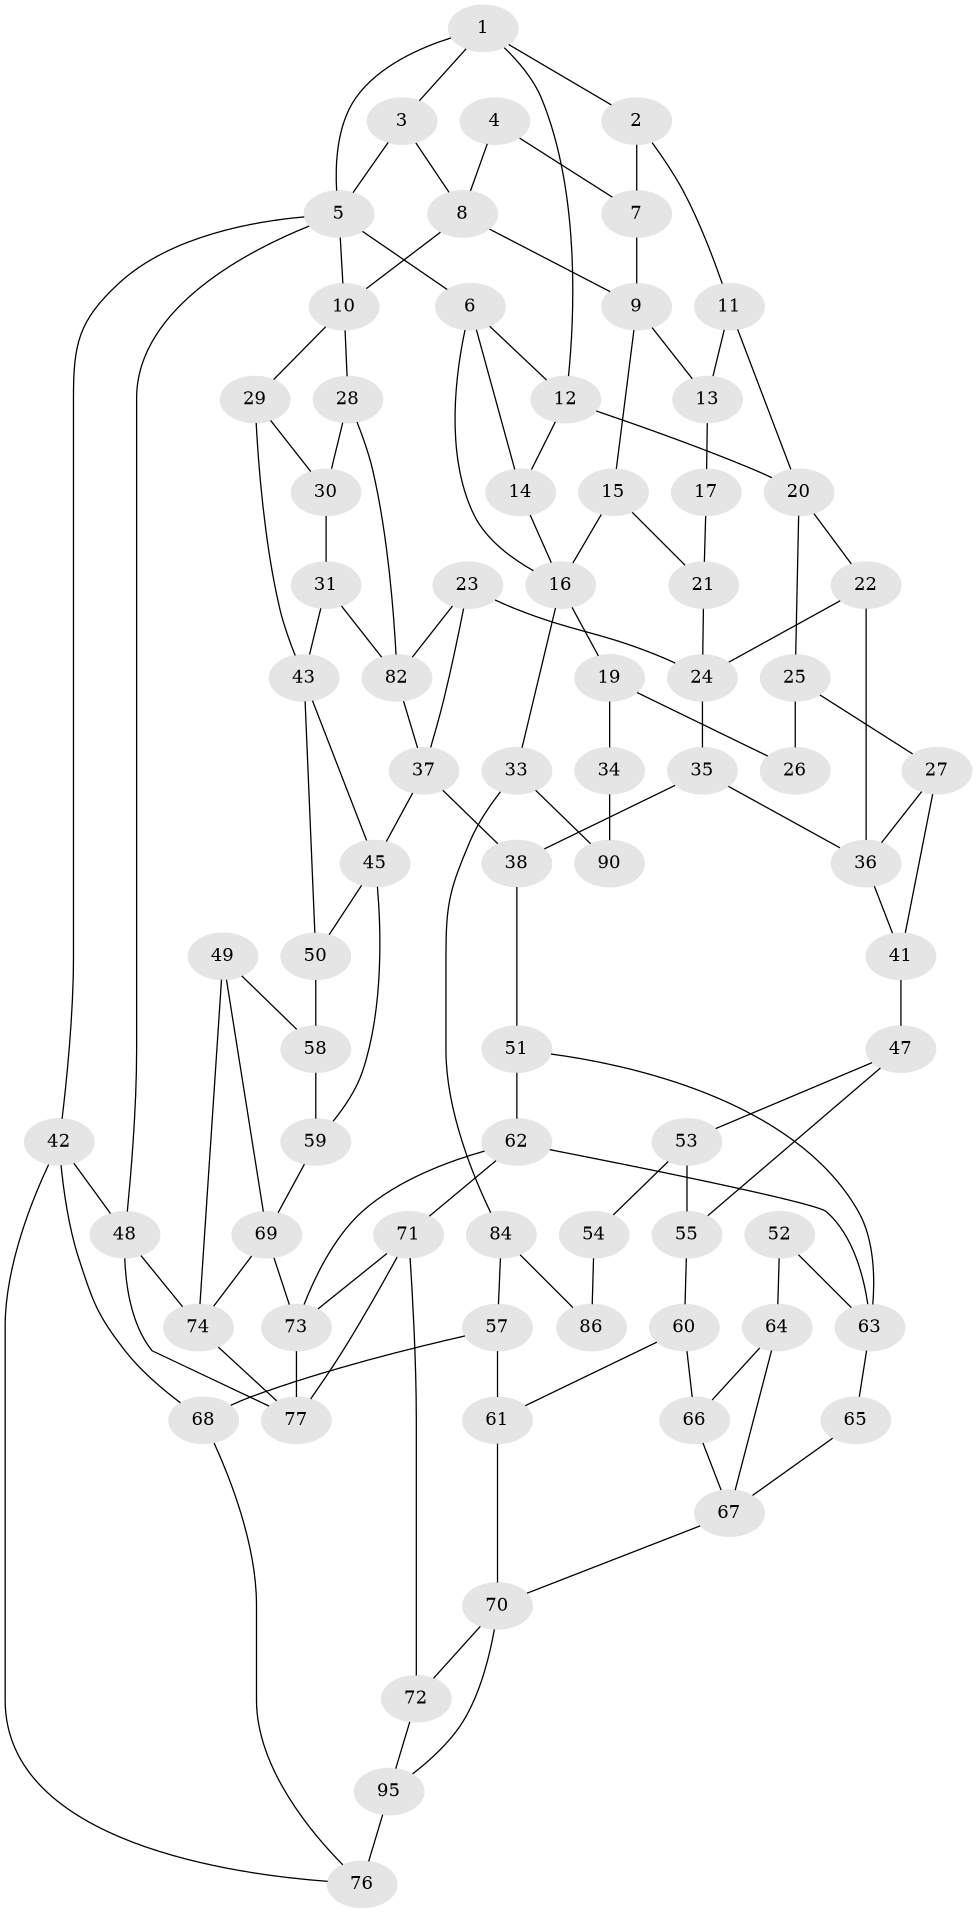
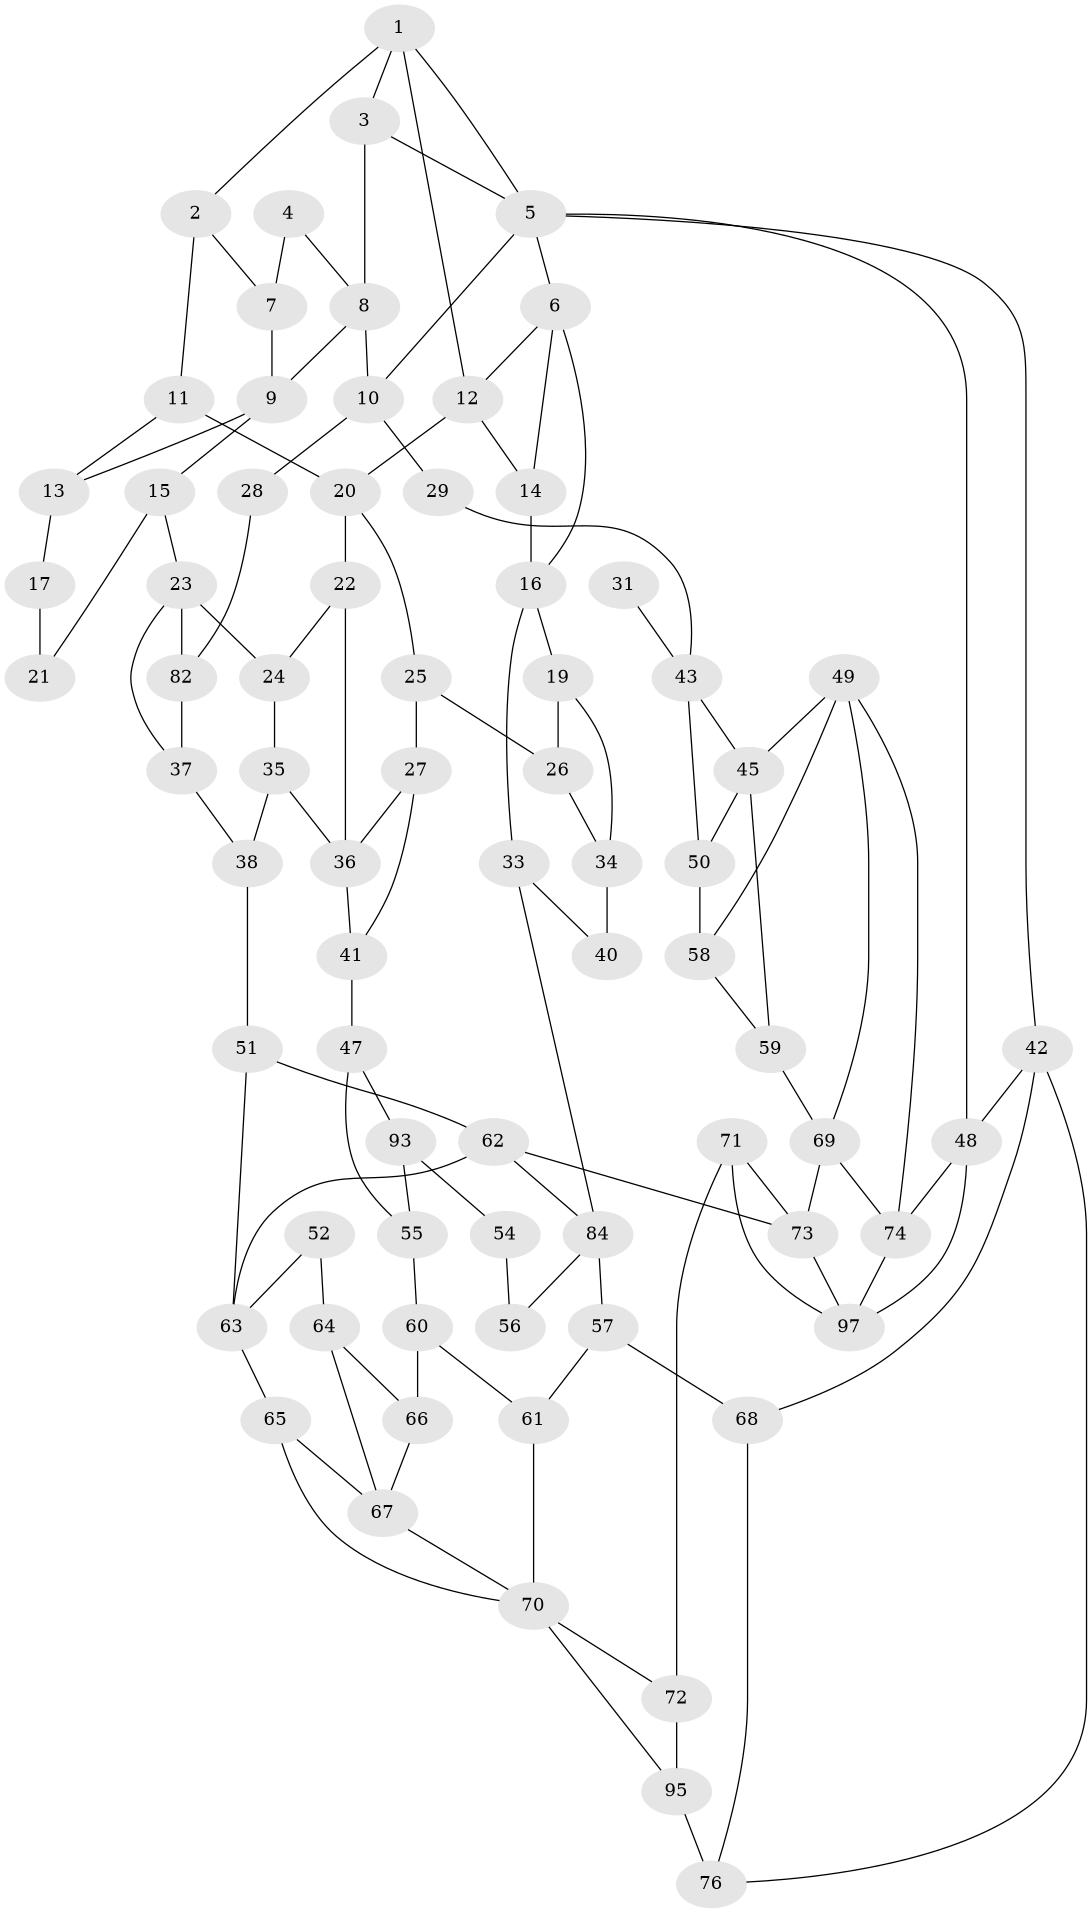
node "30": removed
edge "15" -- "16": now "15" -- "23"
edge "31" -- "82": removed
edge "21" -- "24": removed
edge "37" -- "45": now "49" -- "45"
edge "26" -- "34": added
node "90": label "90" -> "40"
node "53": label "53" -> "93"
edge "62" -- "71": now "62" -- "84"
node "86": label "86" -> "56"
node "77": label "77" -> "97"
edge "65" -- "70": added
